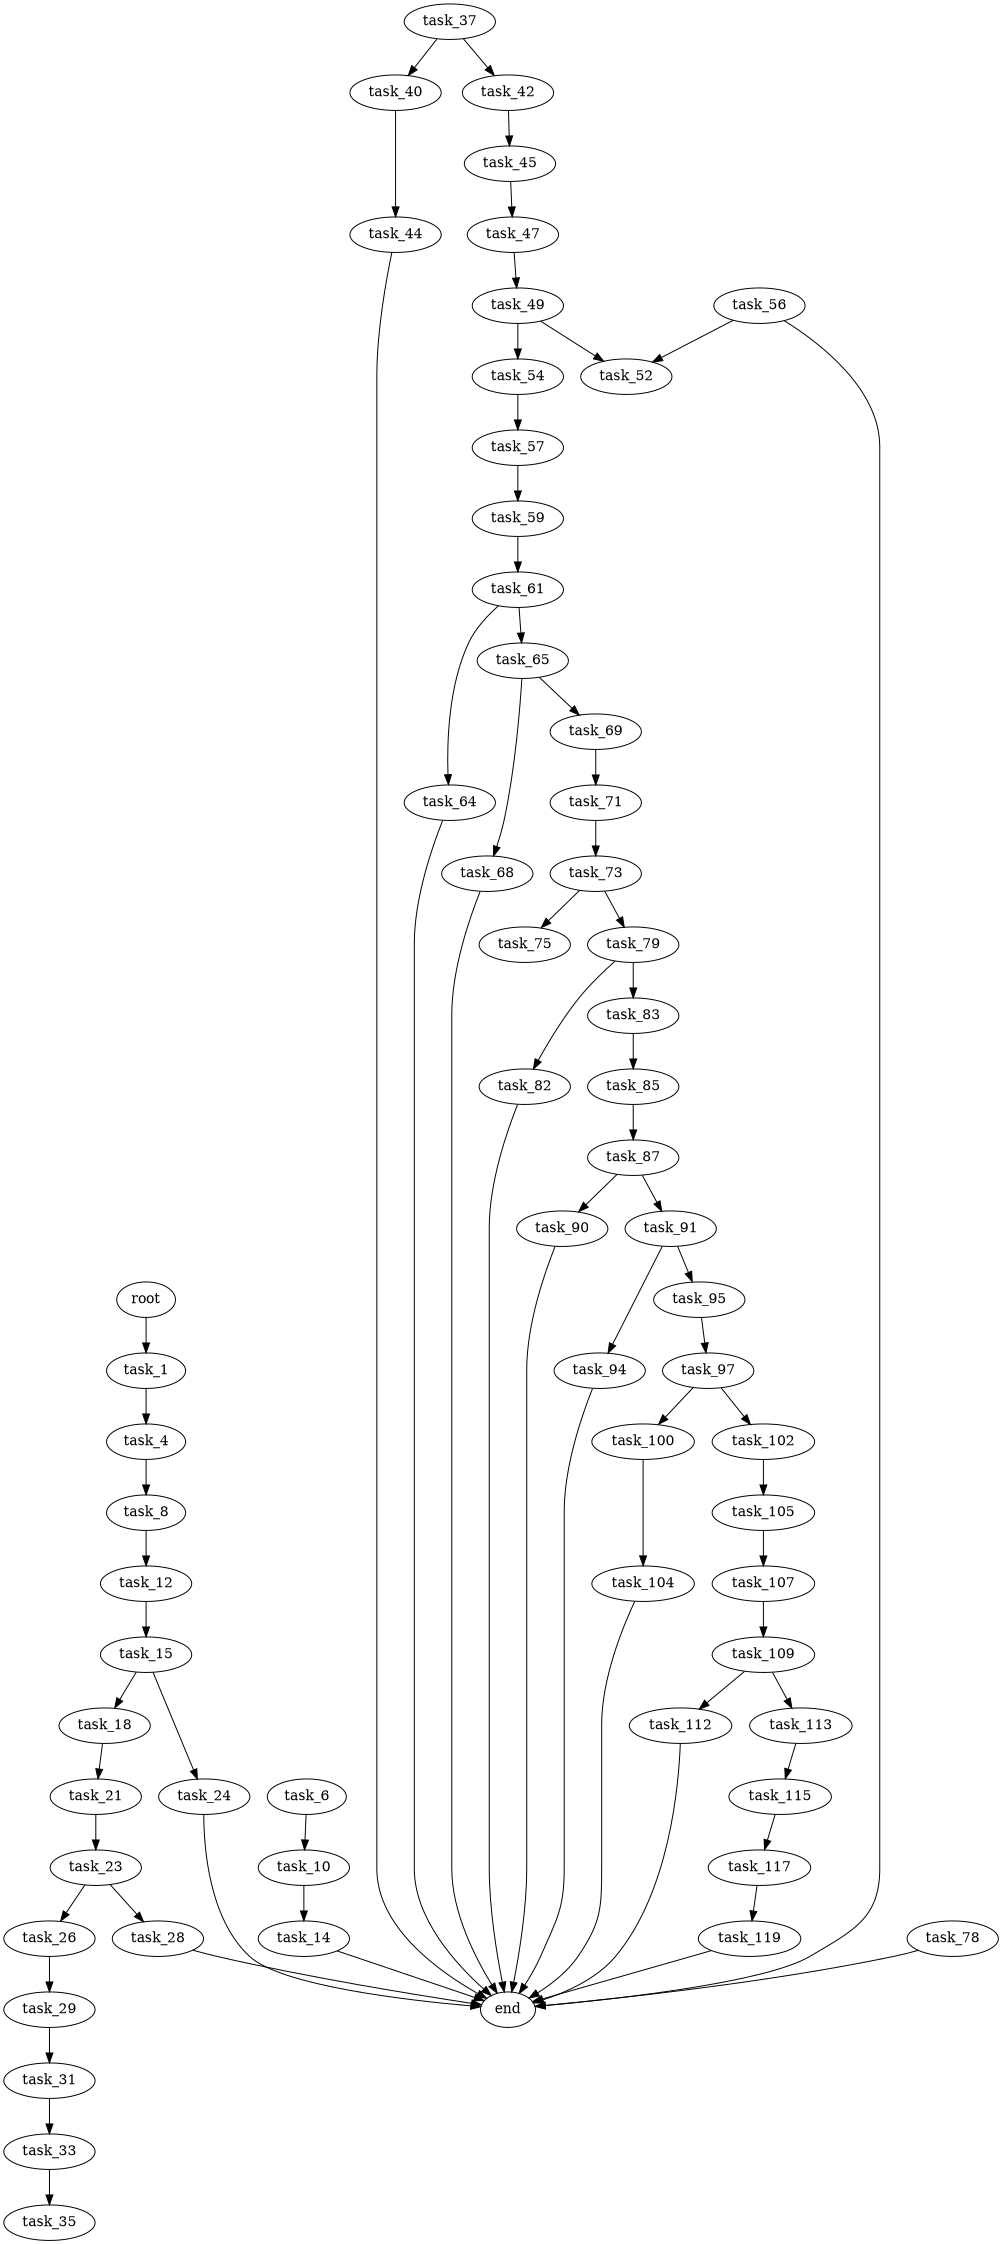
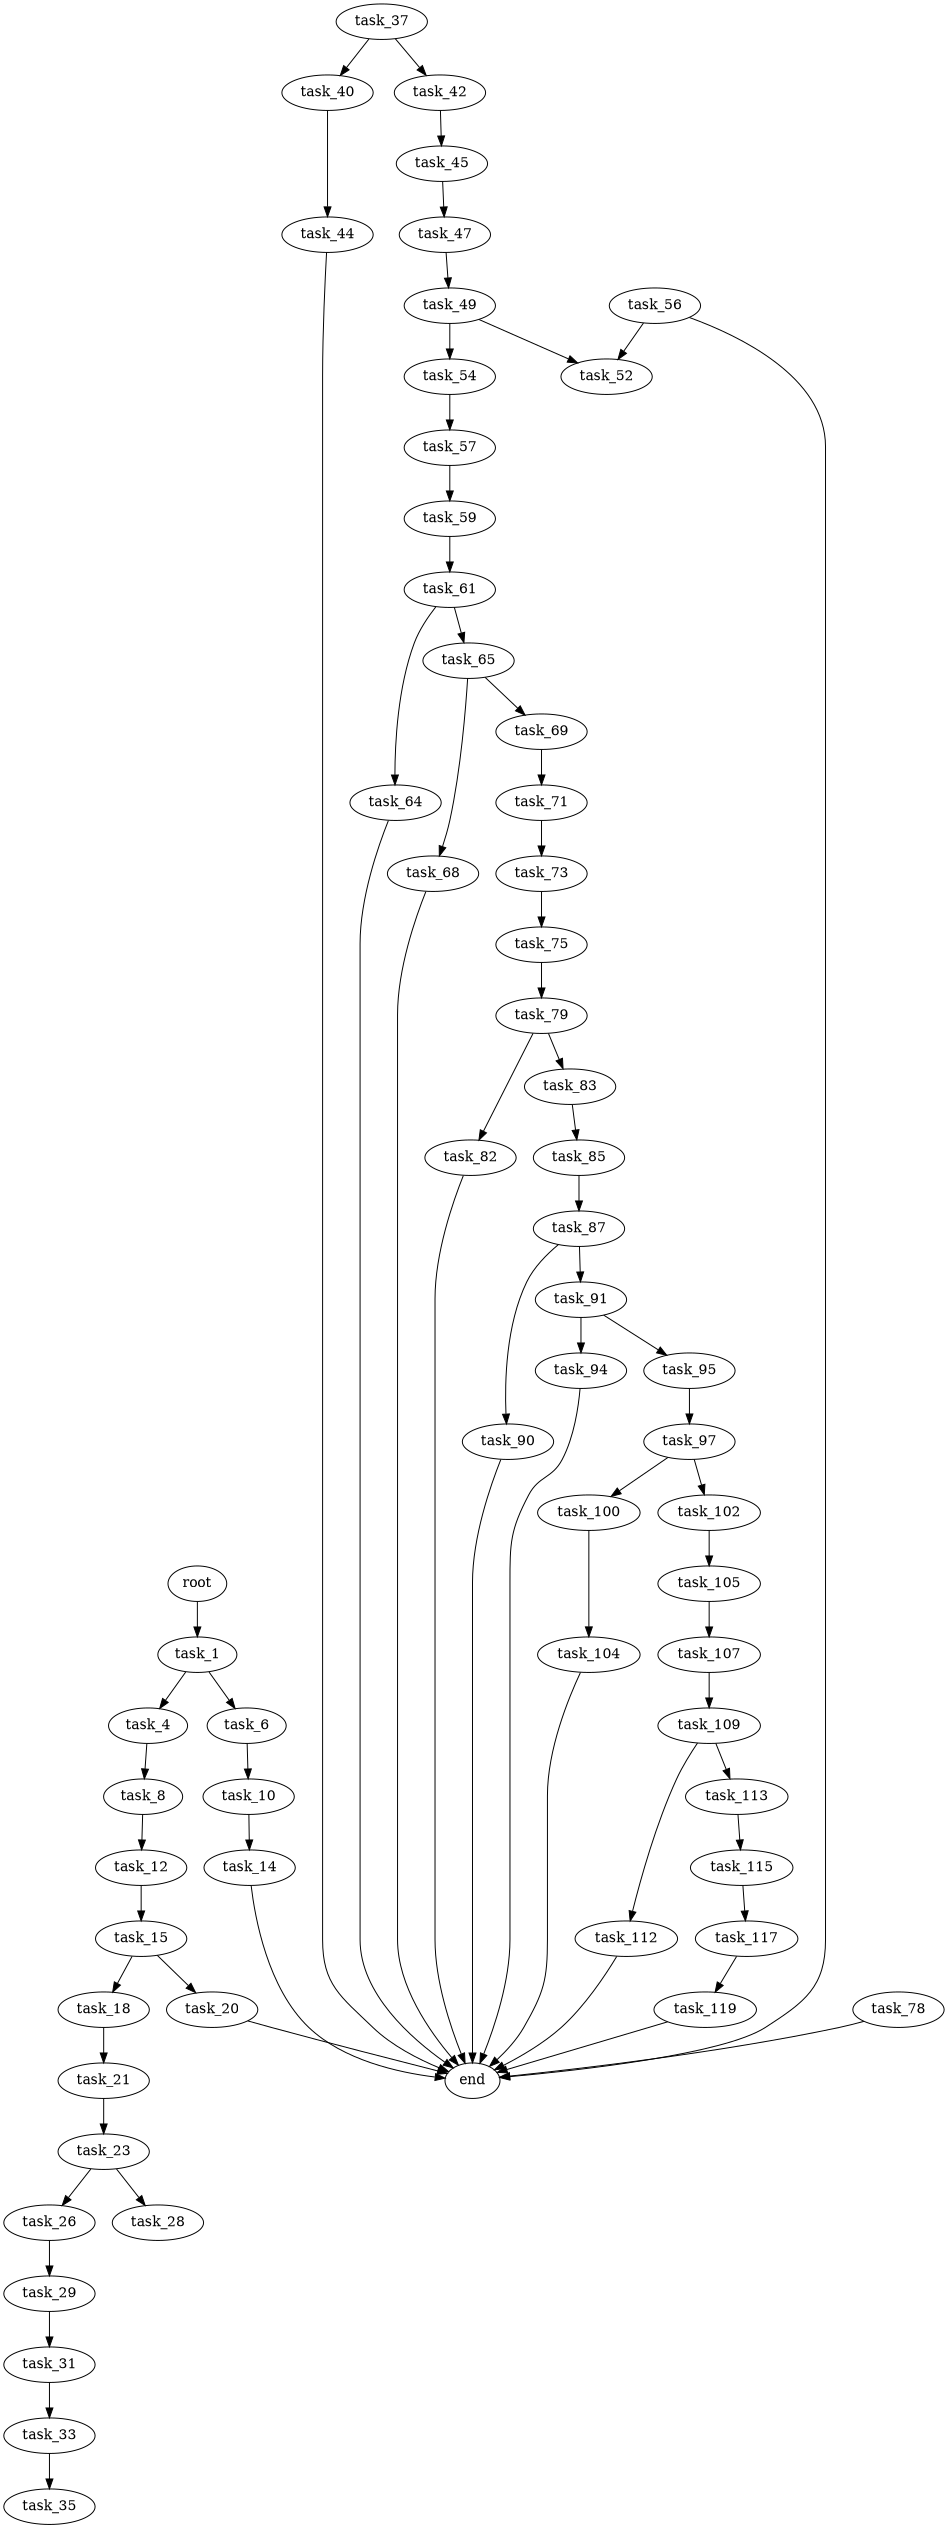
edge "task_73" -> "task_79": now "task_75" -> "task_79"
edge "task_1" -> "task_6": added
node "task_24": label "task_24" -> "task_20"
edge "task_28" -> "end": removed
